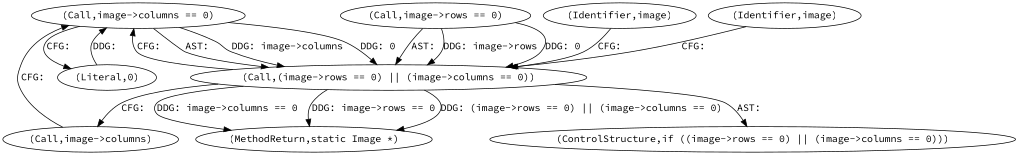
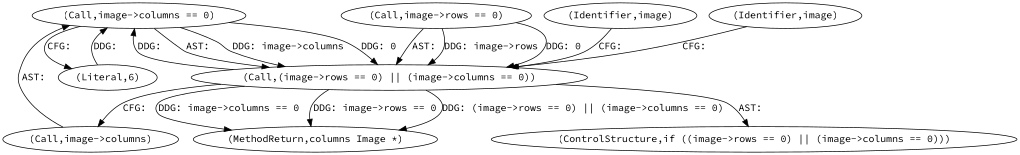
edge "(Call,(image->rows == 0) || (image->columns == 0))" -> "(Call,image->columns == 0)": label "CFG: " -> "DDG: "
edge "(Call,image->columns)" -> "(Call,image->columns == 0)": label "CFG: " -> "AST: "
node "(Literal,0)": label "(Literal,0)" -> "(Literal,6)"
node "(MethodReturn,static Image *)": label "(MethodReturn,static Image *)" -> "(MethodReturn,columns Image *)"
